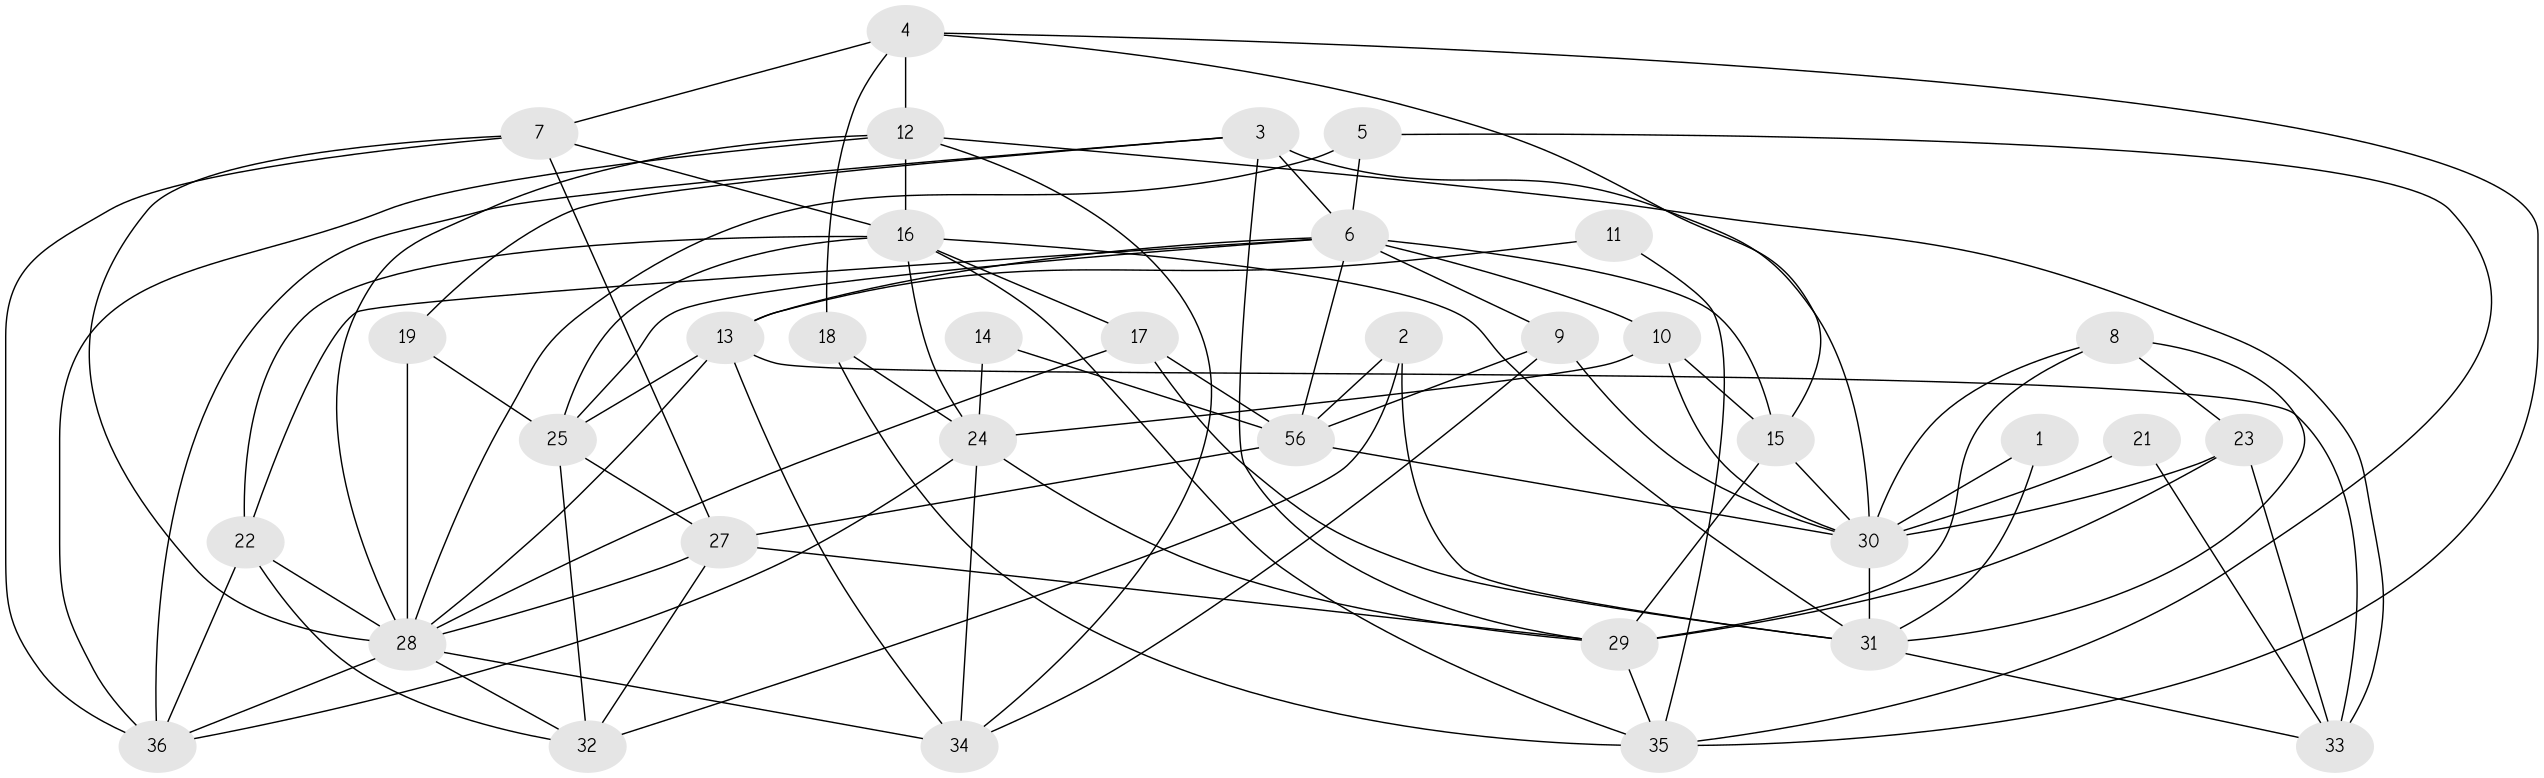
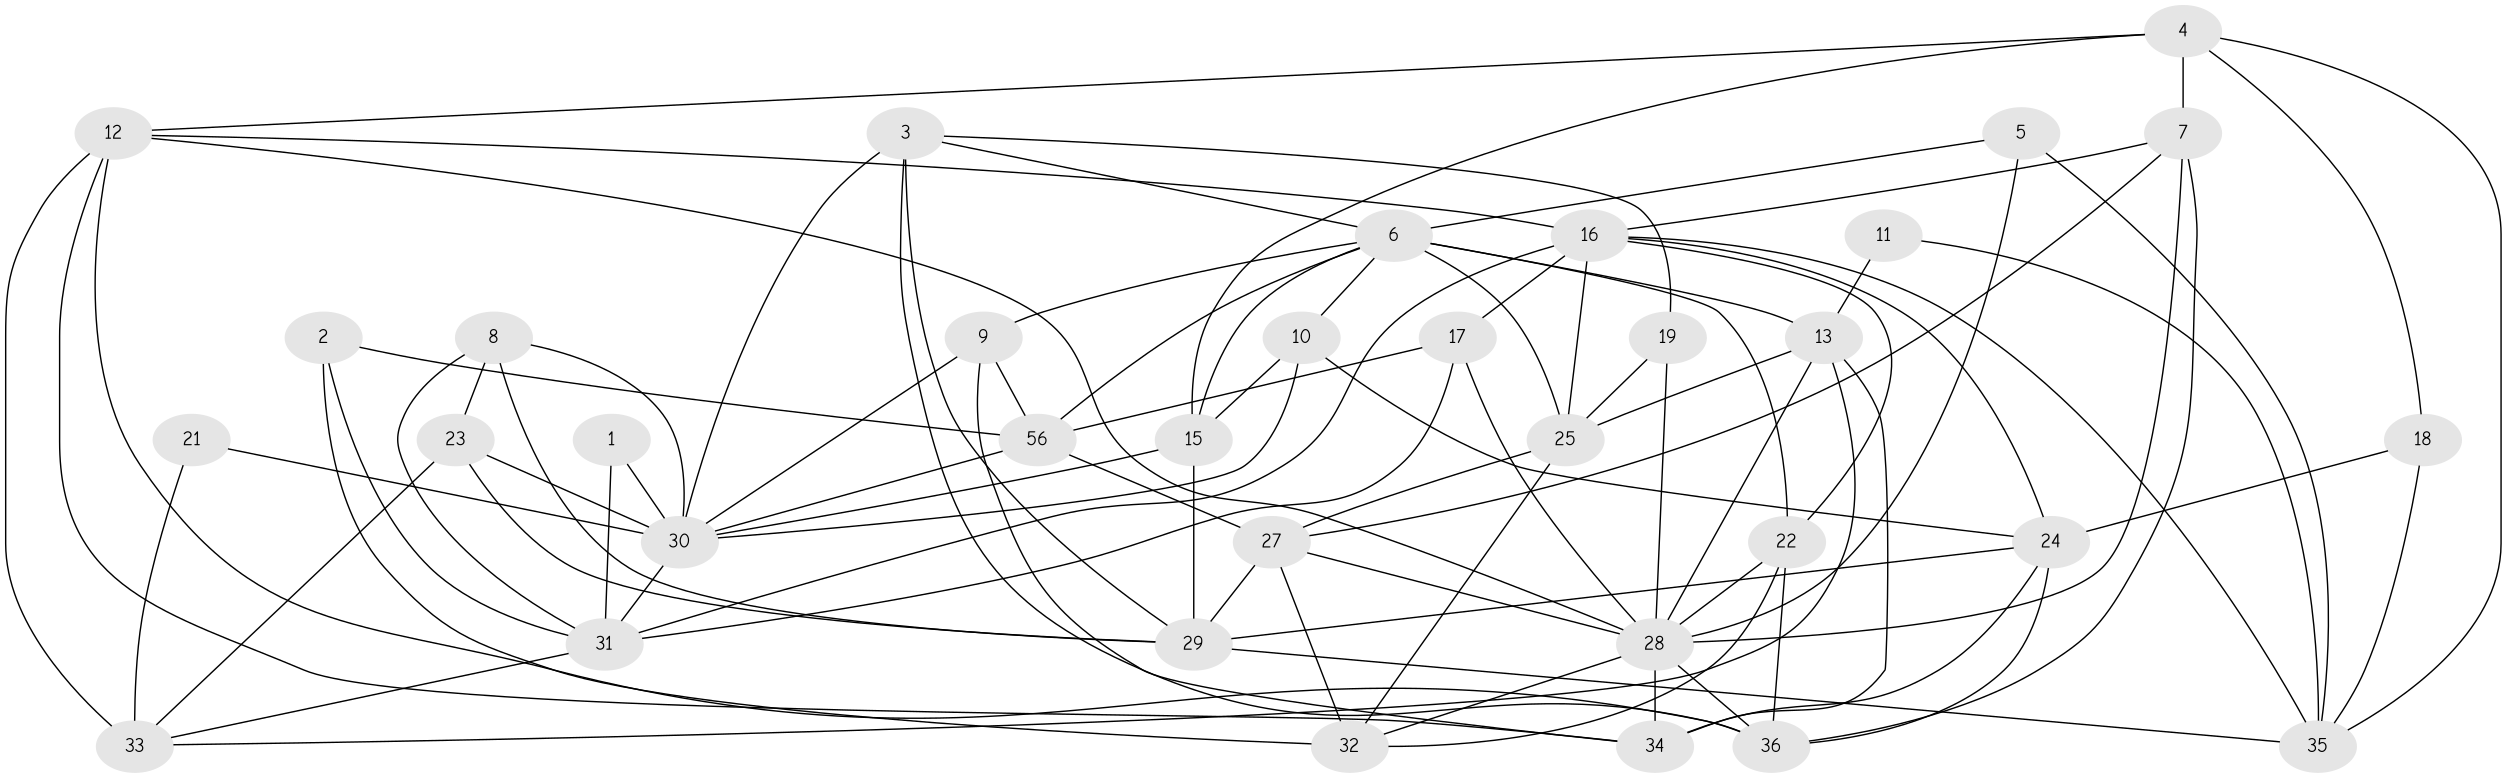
node "14": removed
